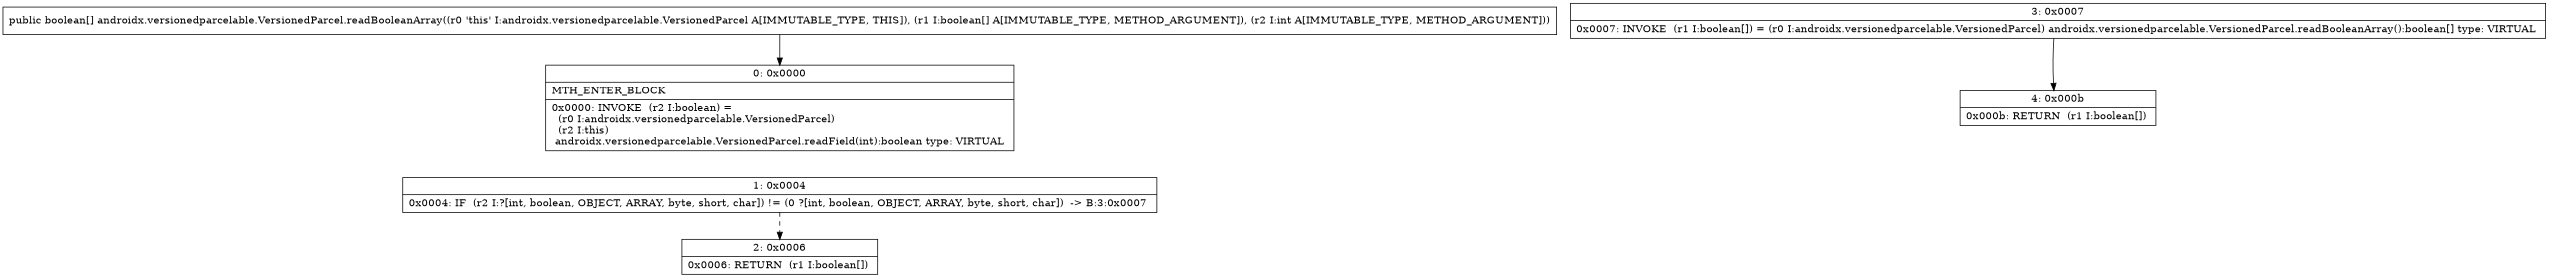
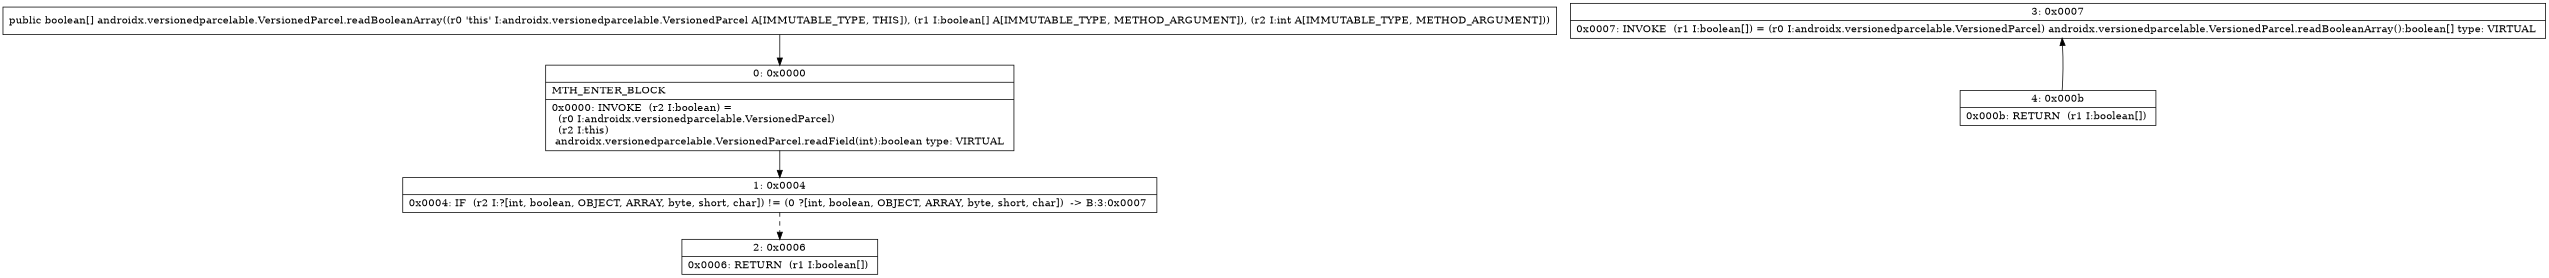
edge "3: 0x0007" -> "4: 0x000b": reversed
edge "0: 0x0000" -> "1: 0x0004": added
